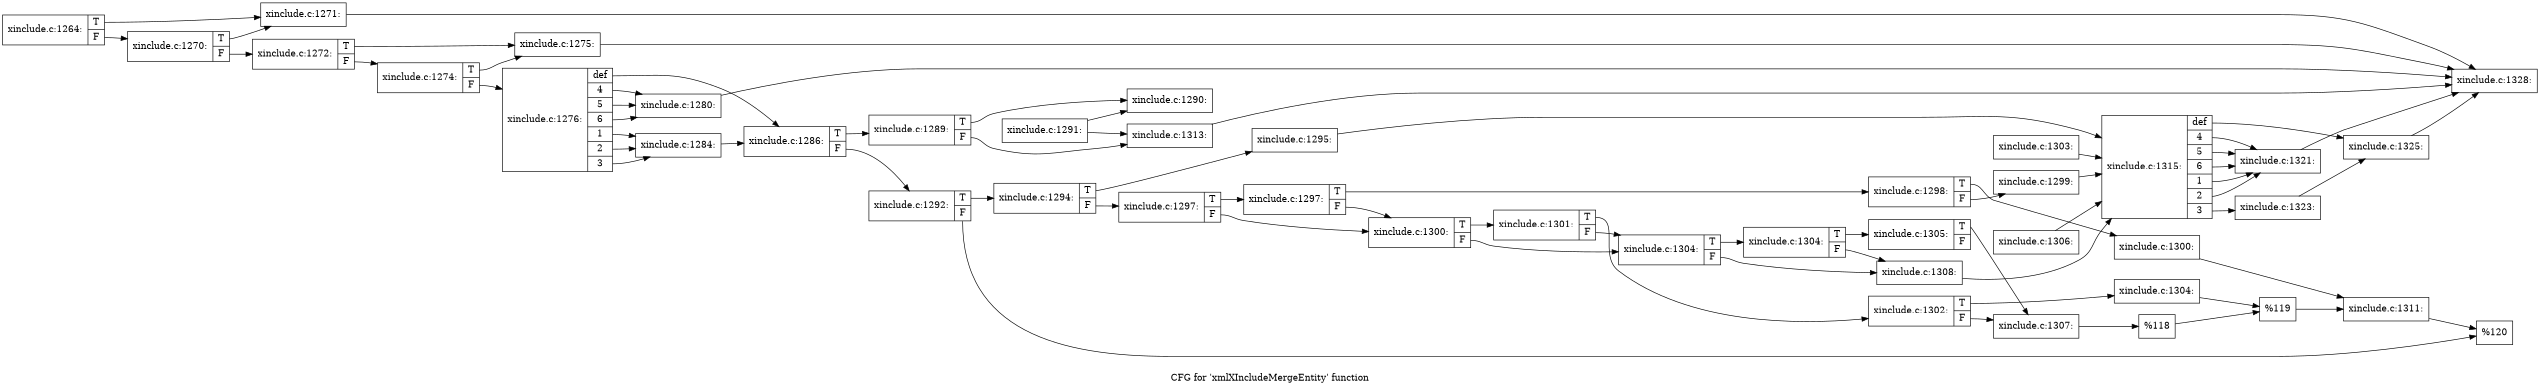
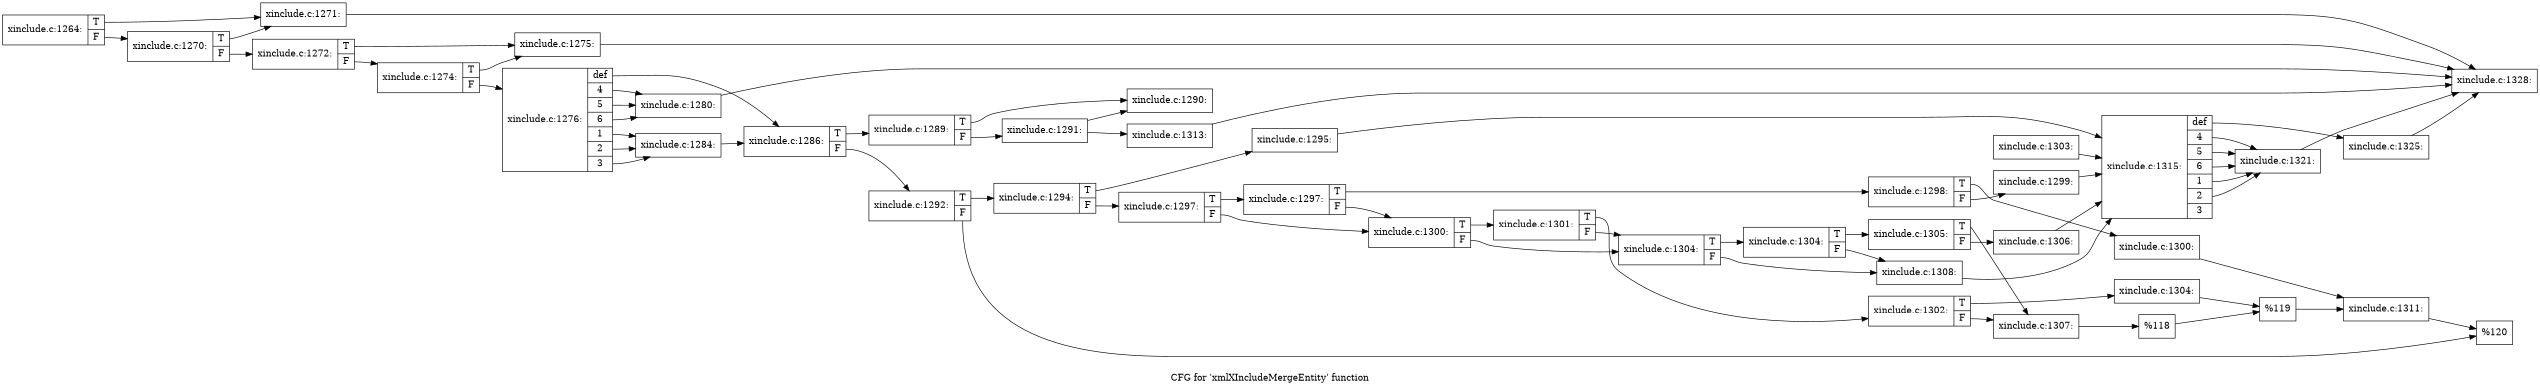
edge "xinclude.c:1289:" -> "xinclude.c:1313:": now "xinclude.c:1289:" -> "xinclude.c:1291:"
node "xinclude.c:1323:": removed
edge "xinclude.c:1305:" -> "xinclude.c:1306:": added
